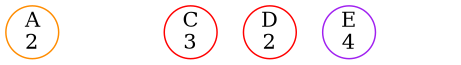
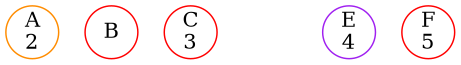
node "B": added
node "D 2": removed
node "F 5": added
